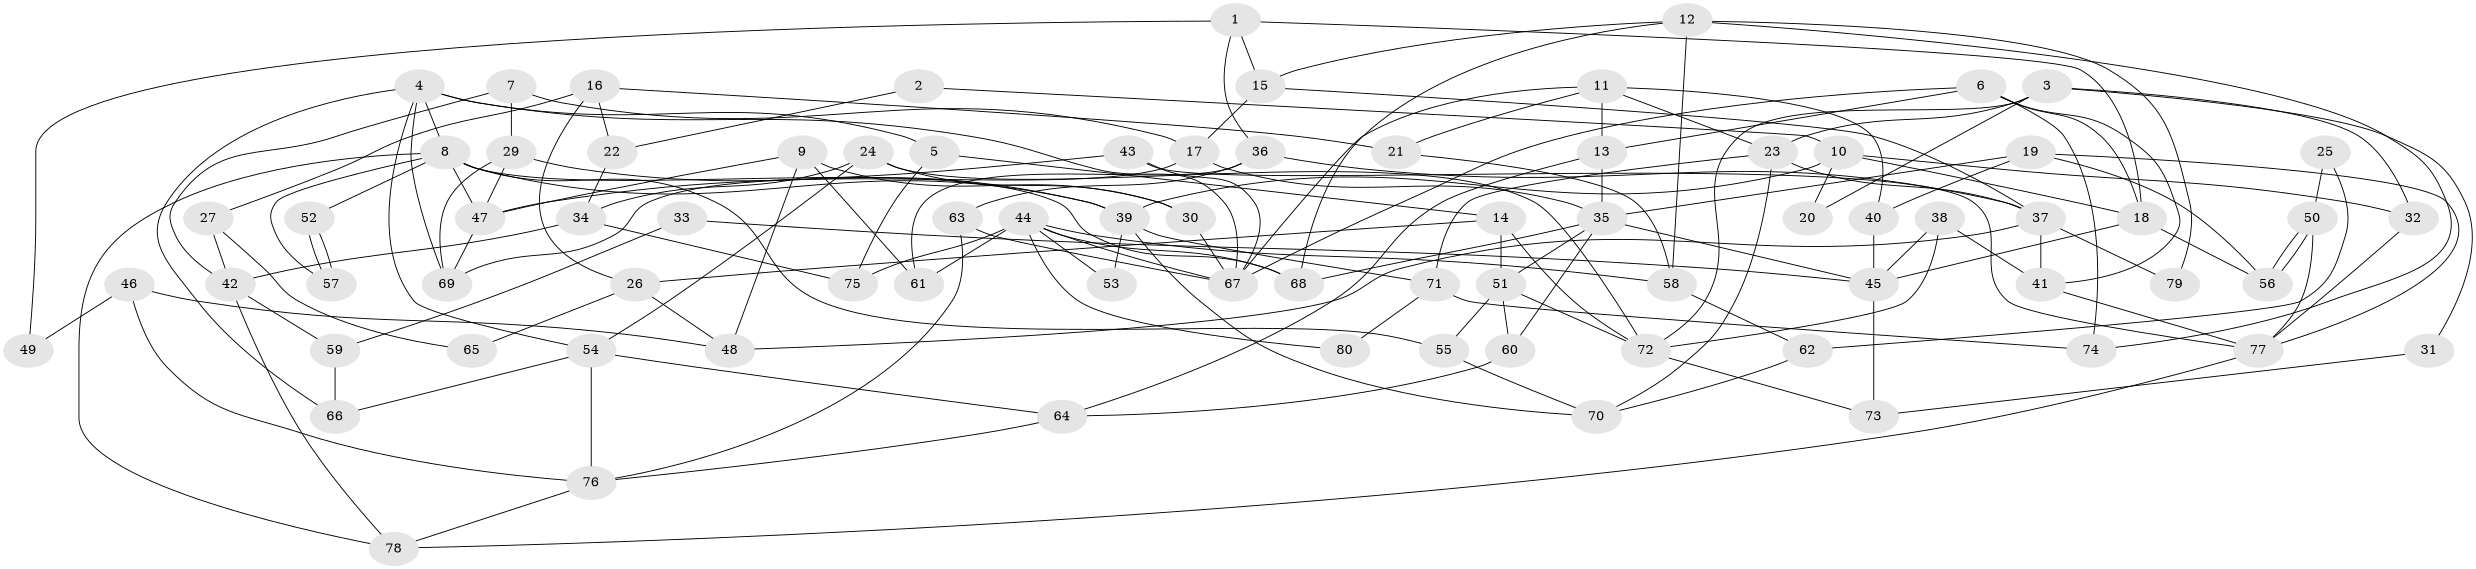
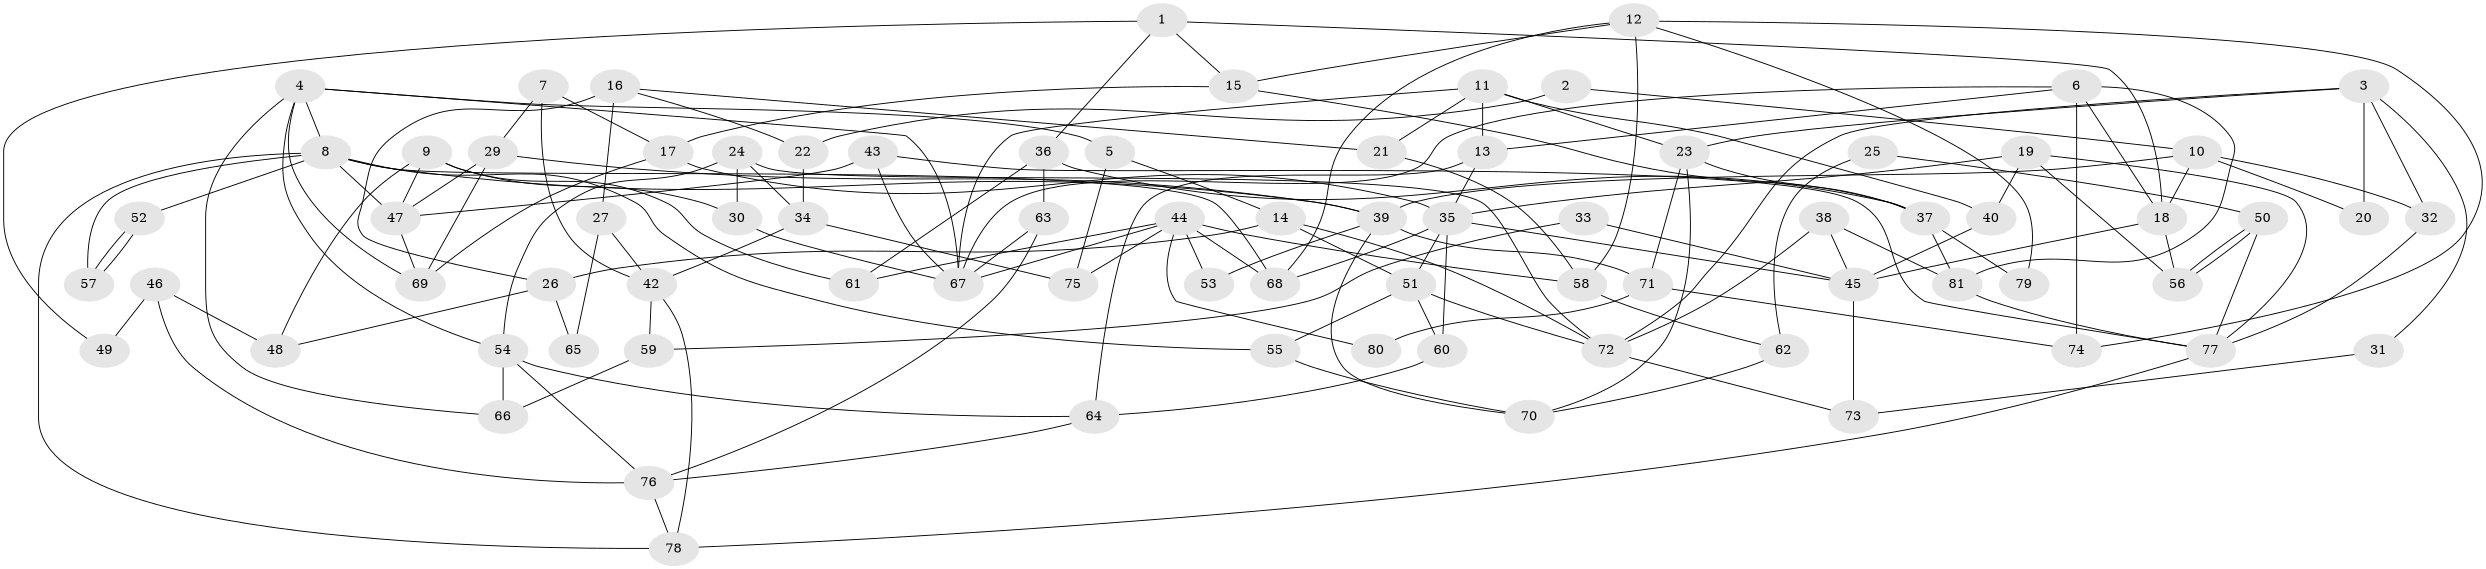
edge "37" -- "48": removed
node "41": label "41" -> "81"
